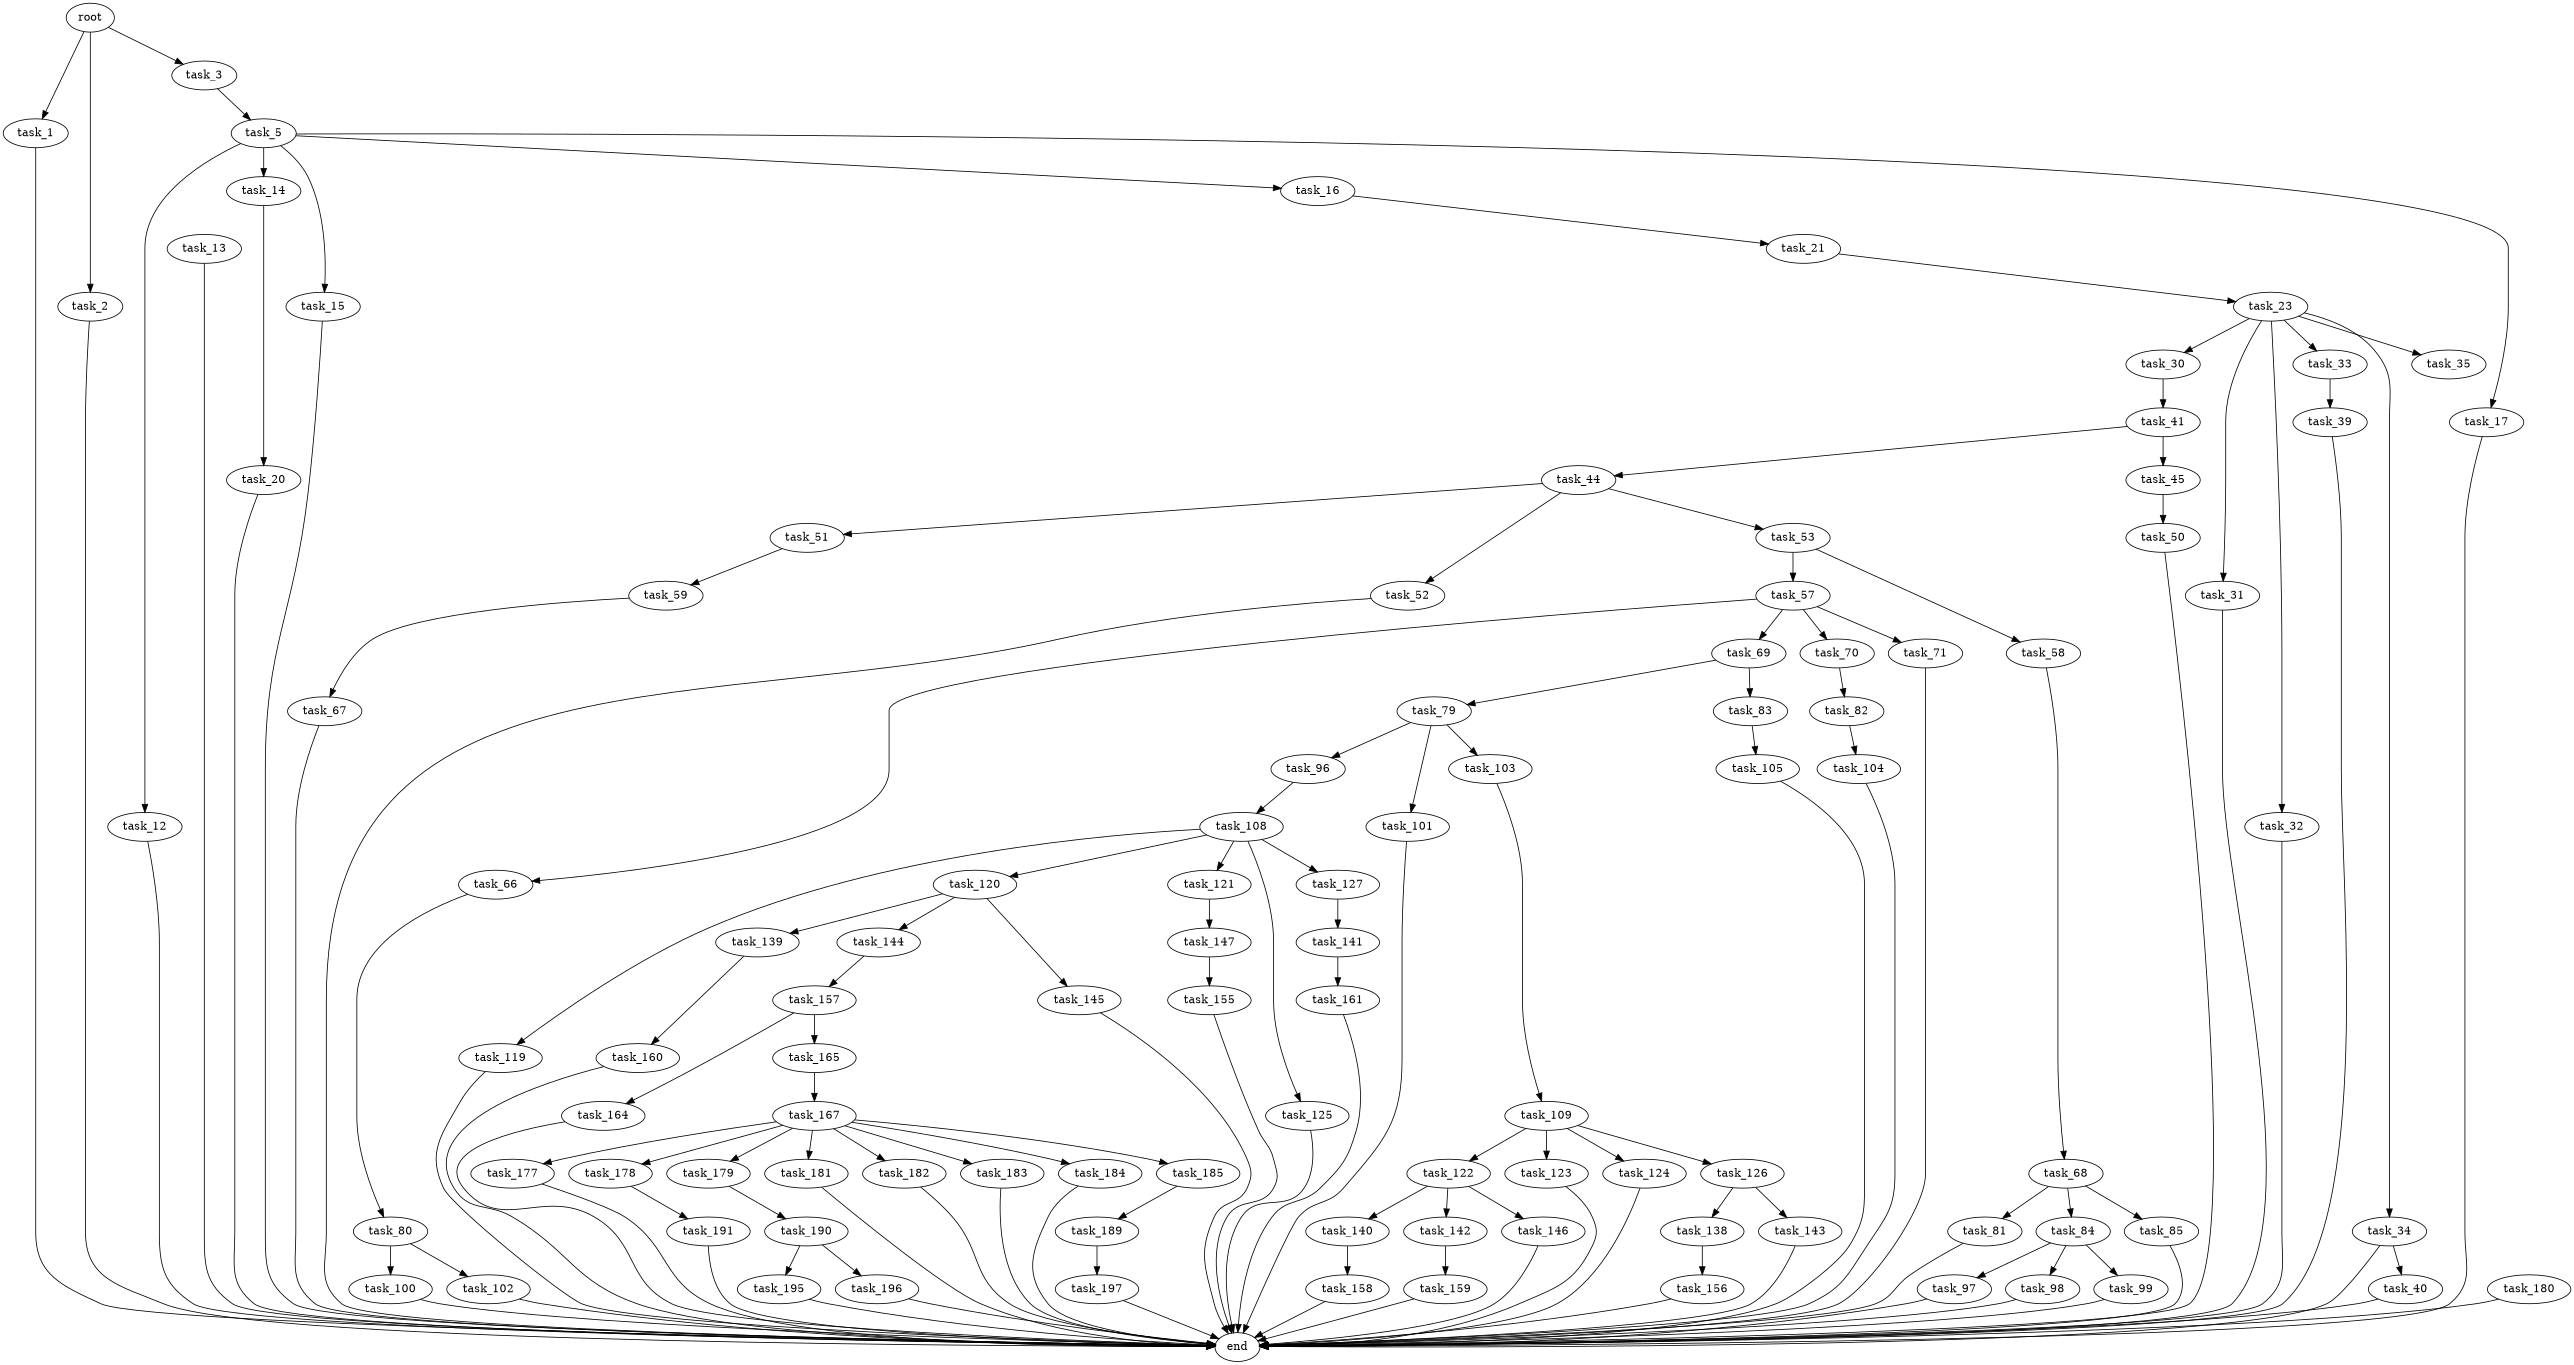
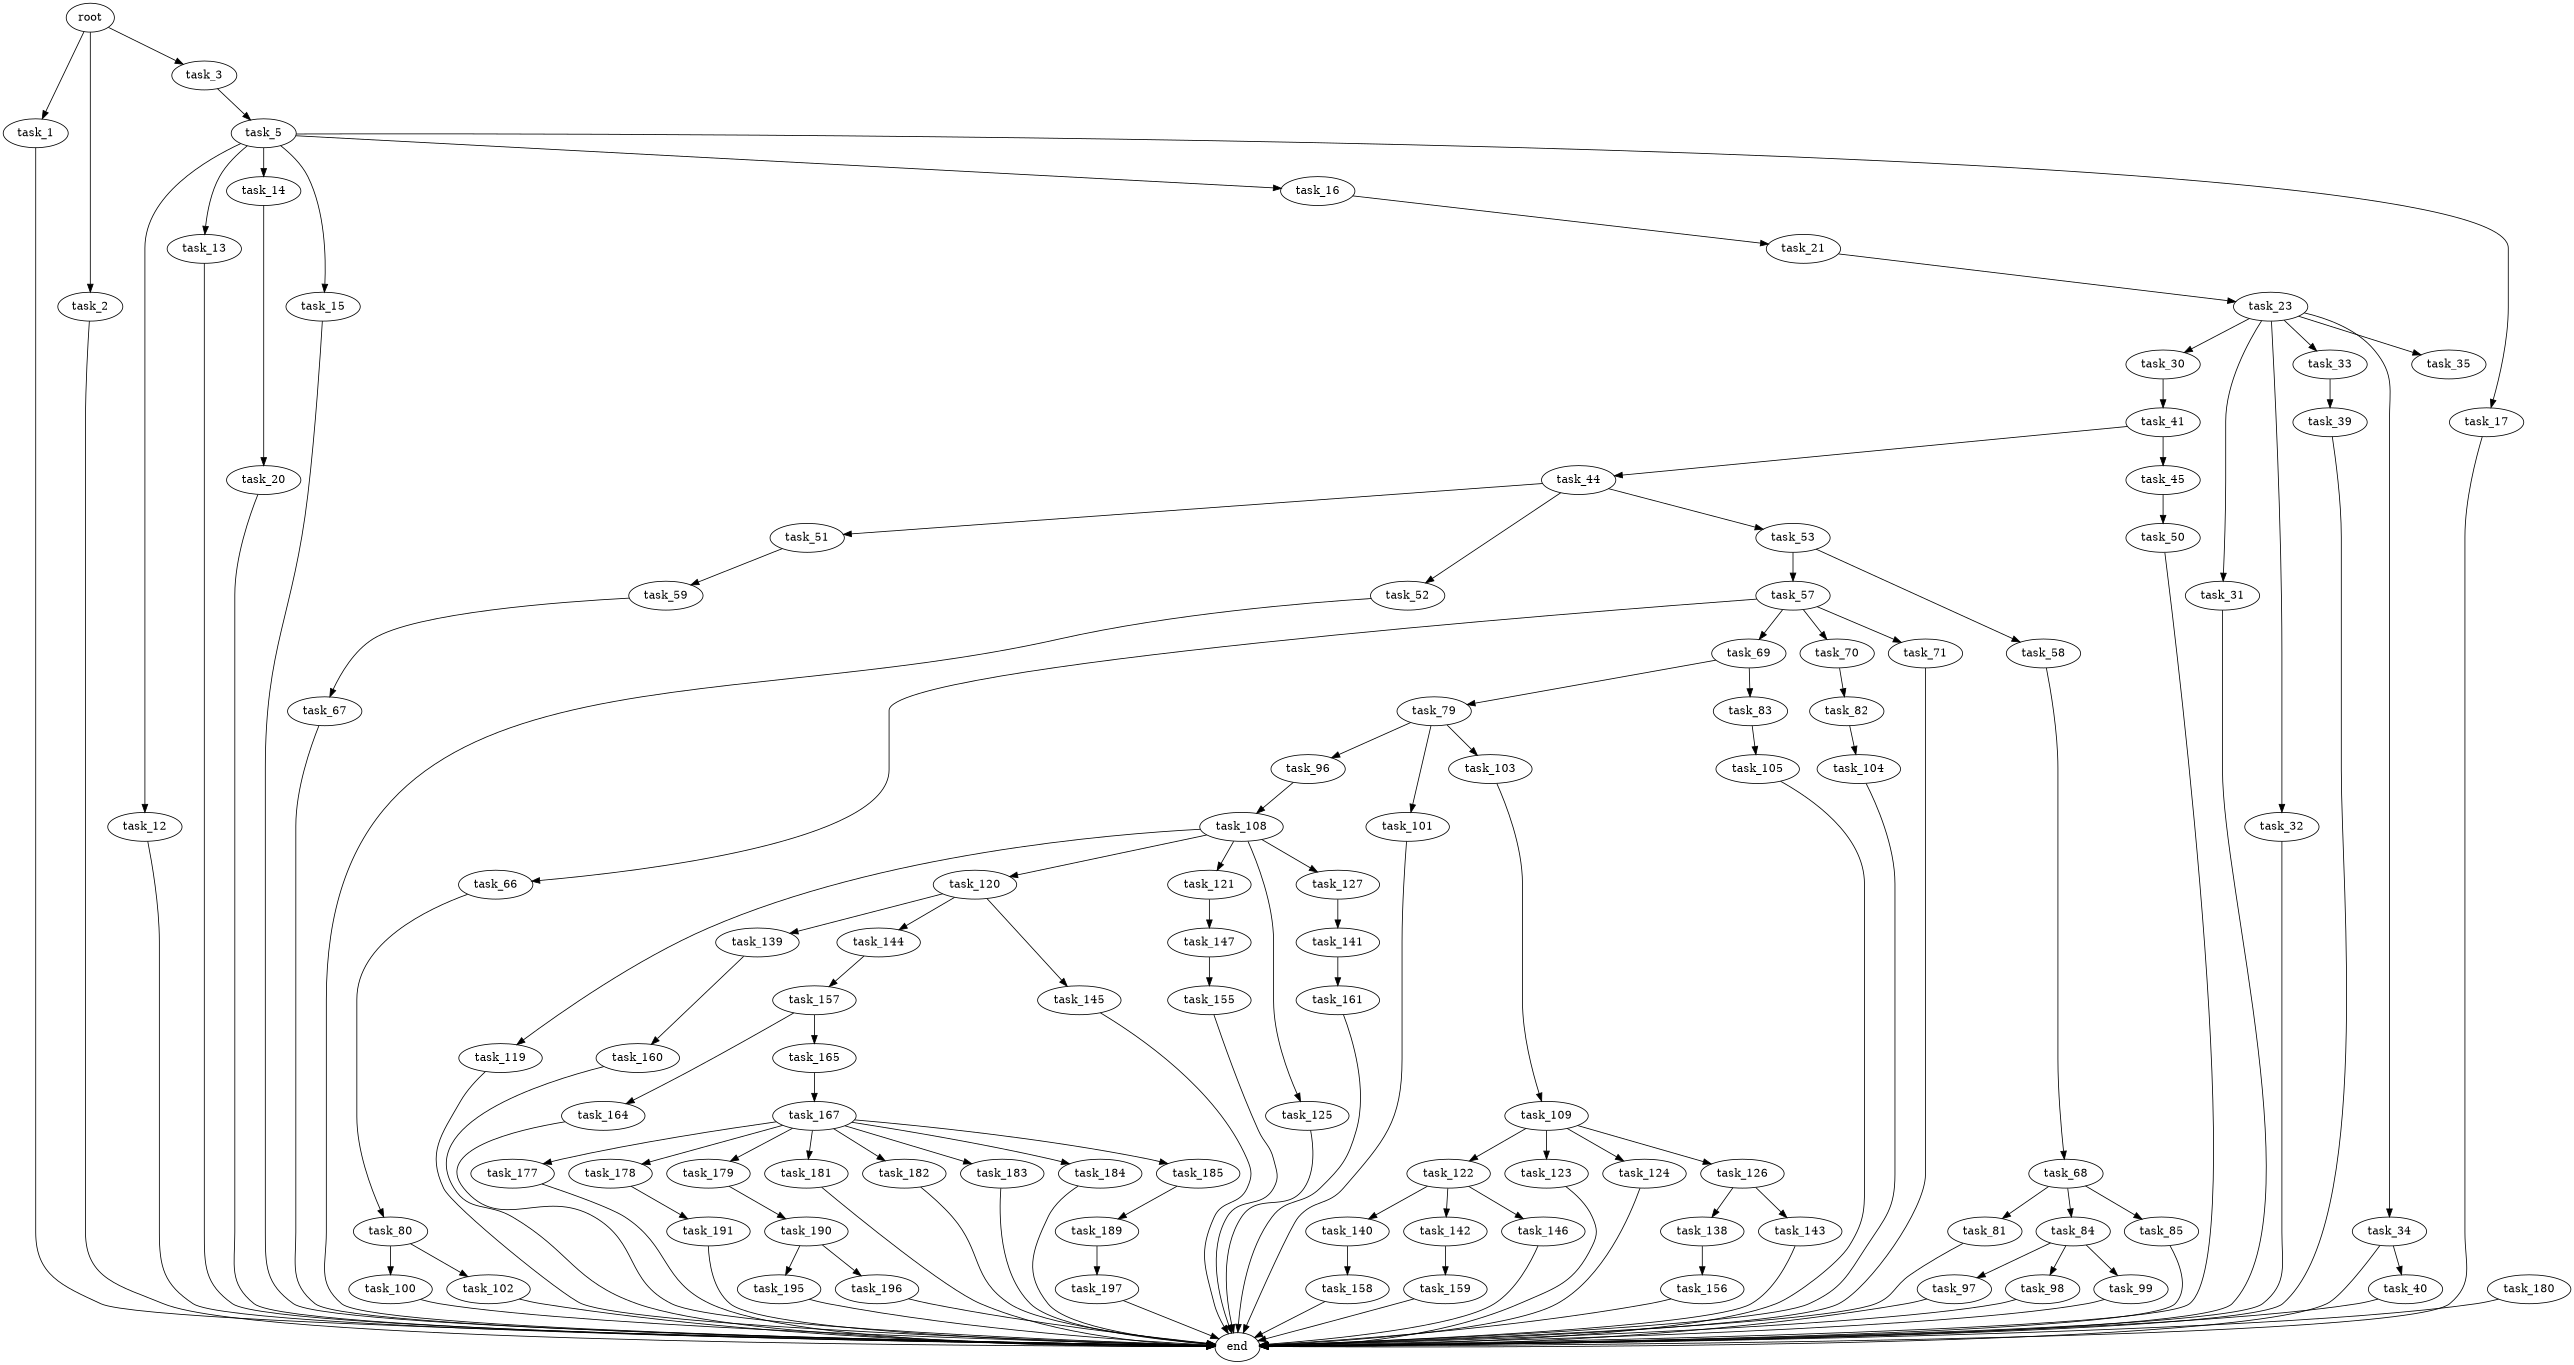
edge "task_5" -> "task_13": added
